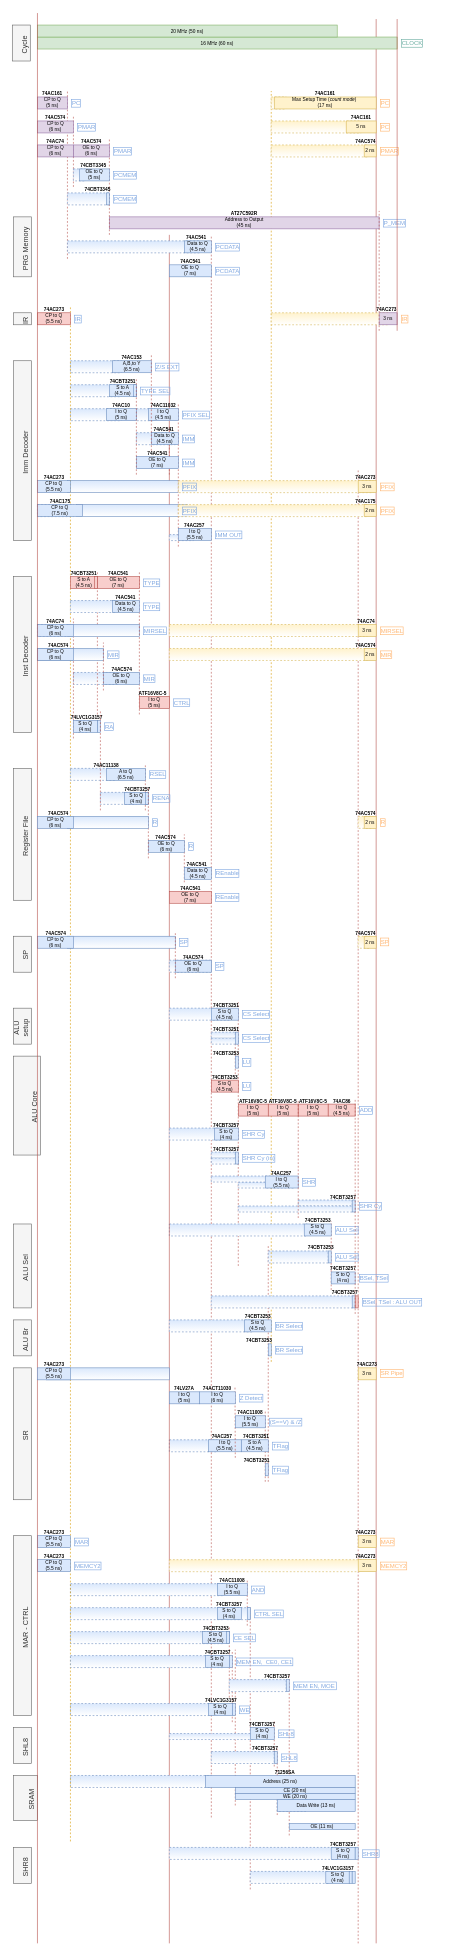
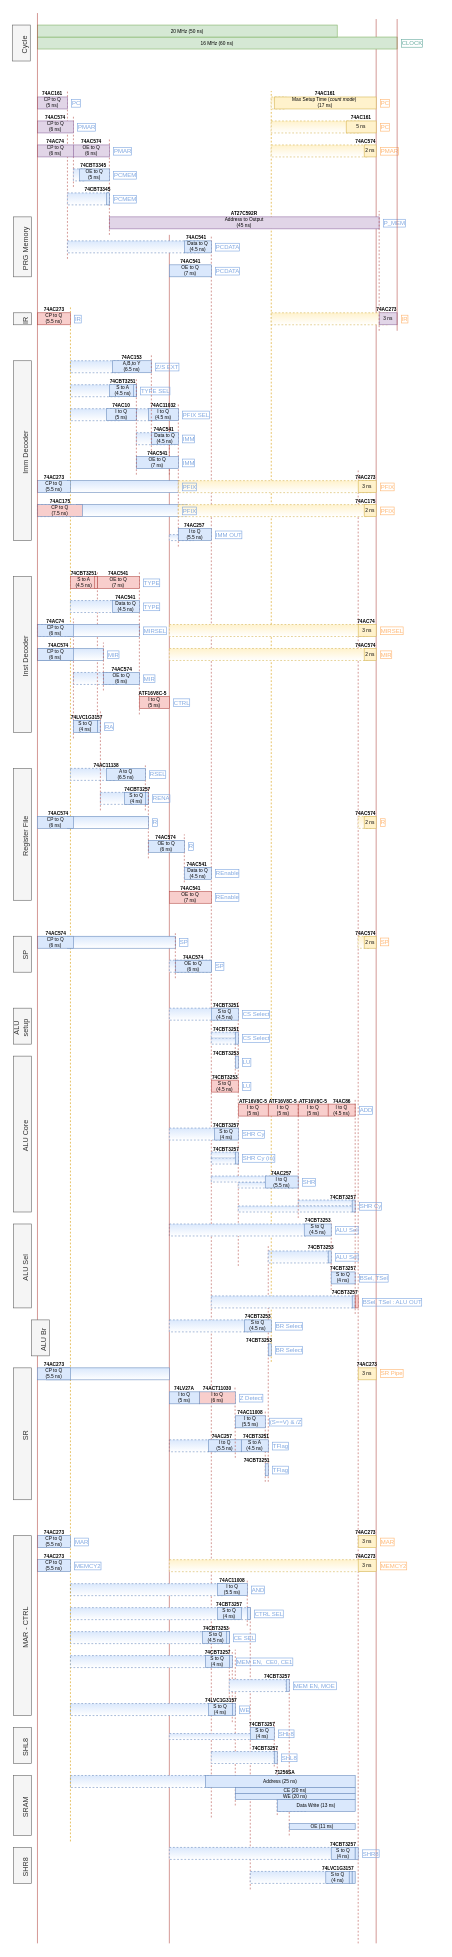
node "CP to Q (7.5 ns)": fillcolor #dae8fc -> #f8cecc
node "ALU Core": size 27x99 -> 18x156
node "ALU Br": moved (23, 1338) -> (41, 1338)
node "I to Q (6 ns)": fillcolor #dae8fc -> #f8cecc
node "SRAM": size 24x45 -> 18x60
